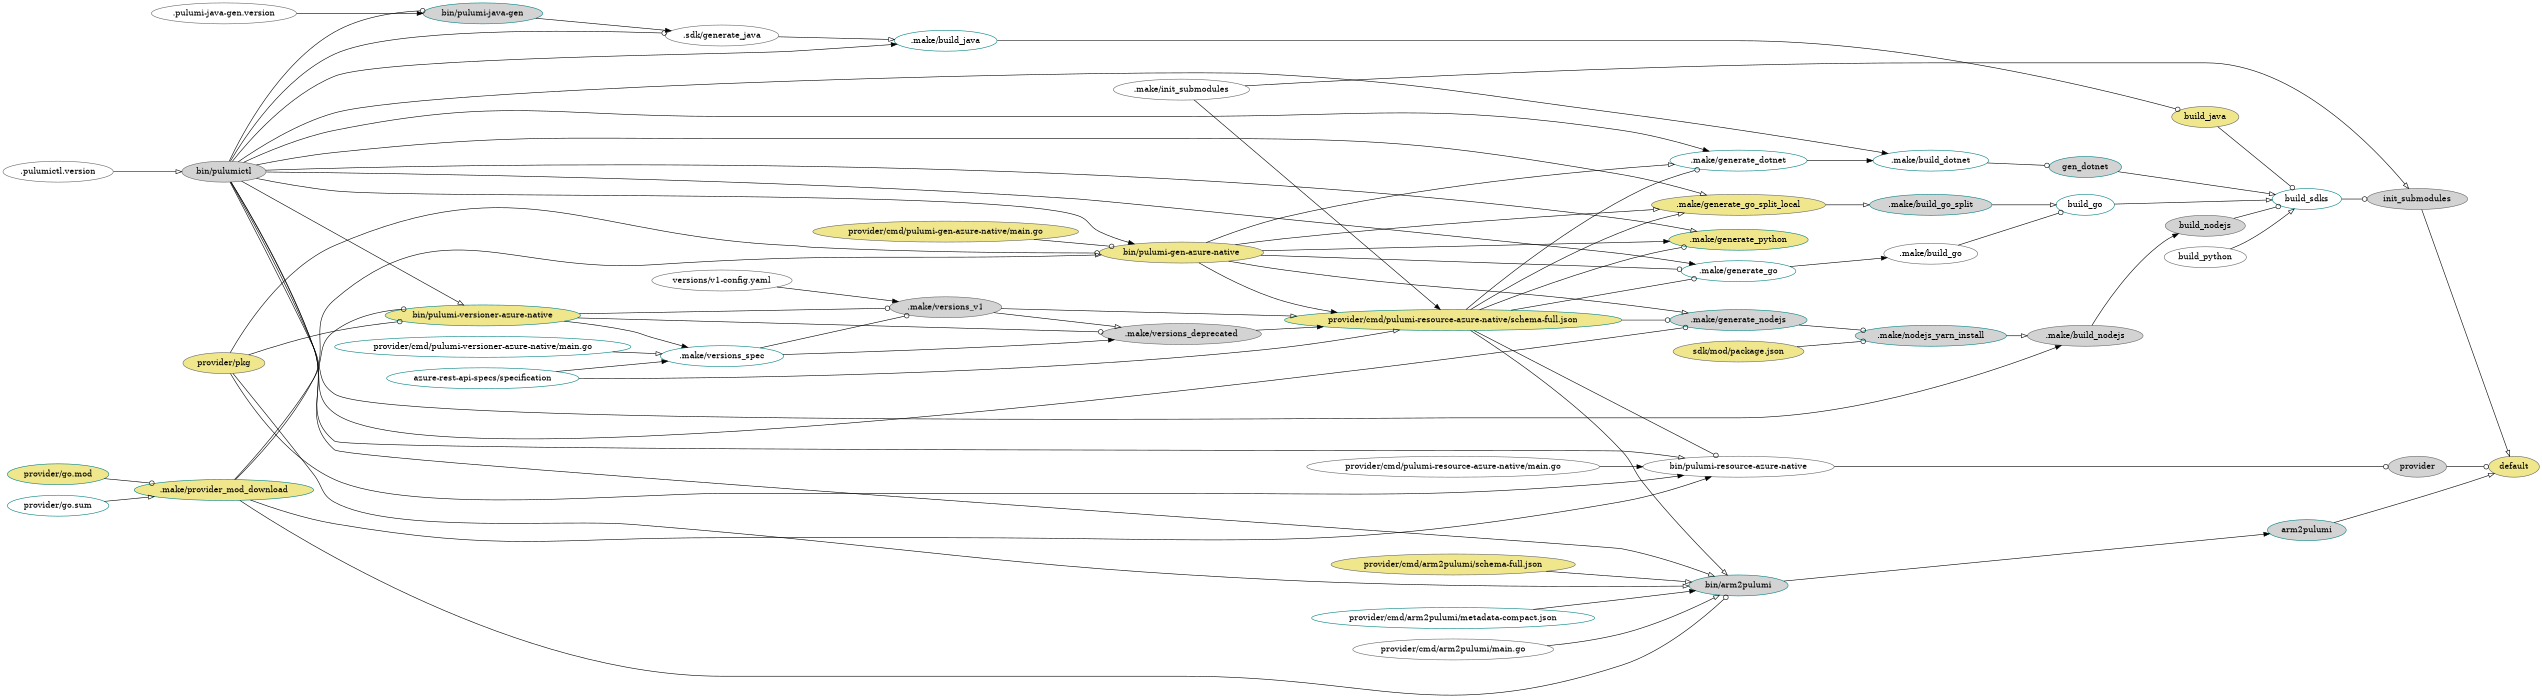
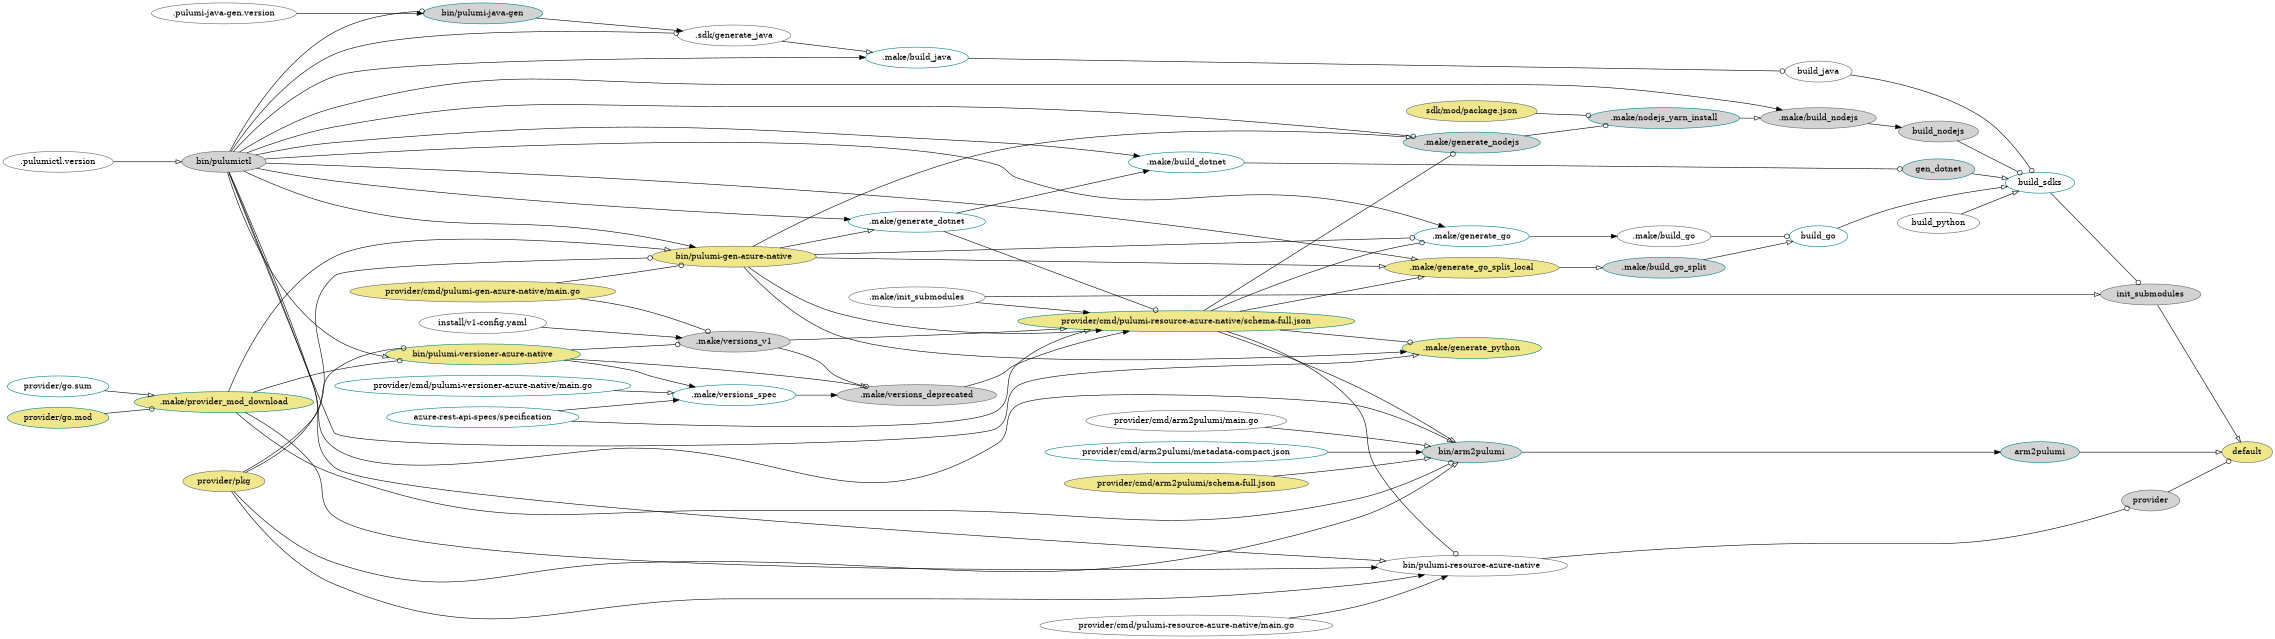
node "build_java": fillcolor khaki -> white
edge "provider/cmd/pulumi-resource-azure-native/schema-full.json" -> ".make/generate_dotnet": reversed
node "versions/v1-config.yaml": label "versions/v1-config.yaml" -> "install/v1-config.yaml"
edge ".make/versions_spec" -> ".make/versions_v1": now "provider/cmd/pulumi-gen-azure-native/main.go" -> ".make/versions_v1"
